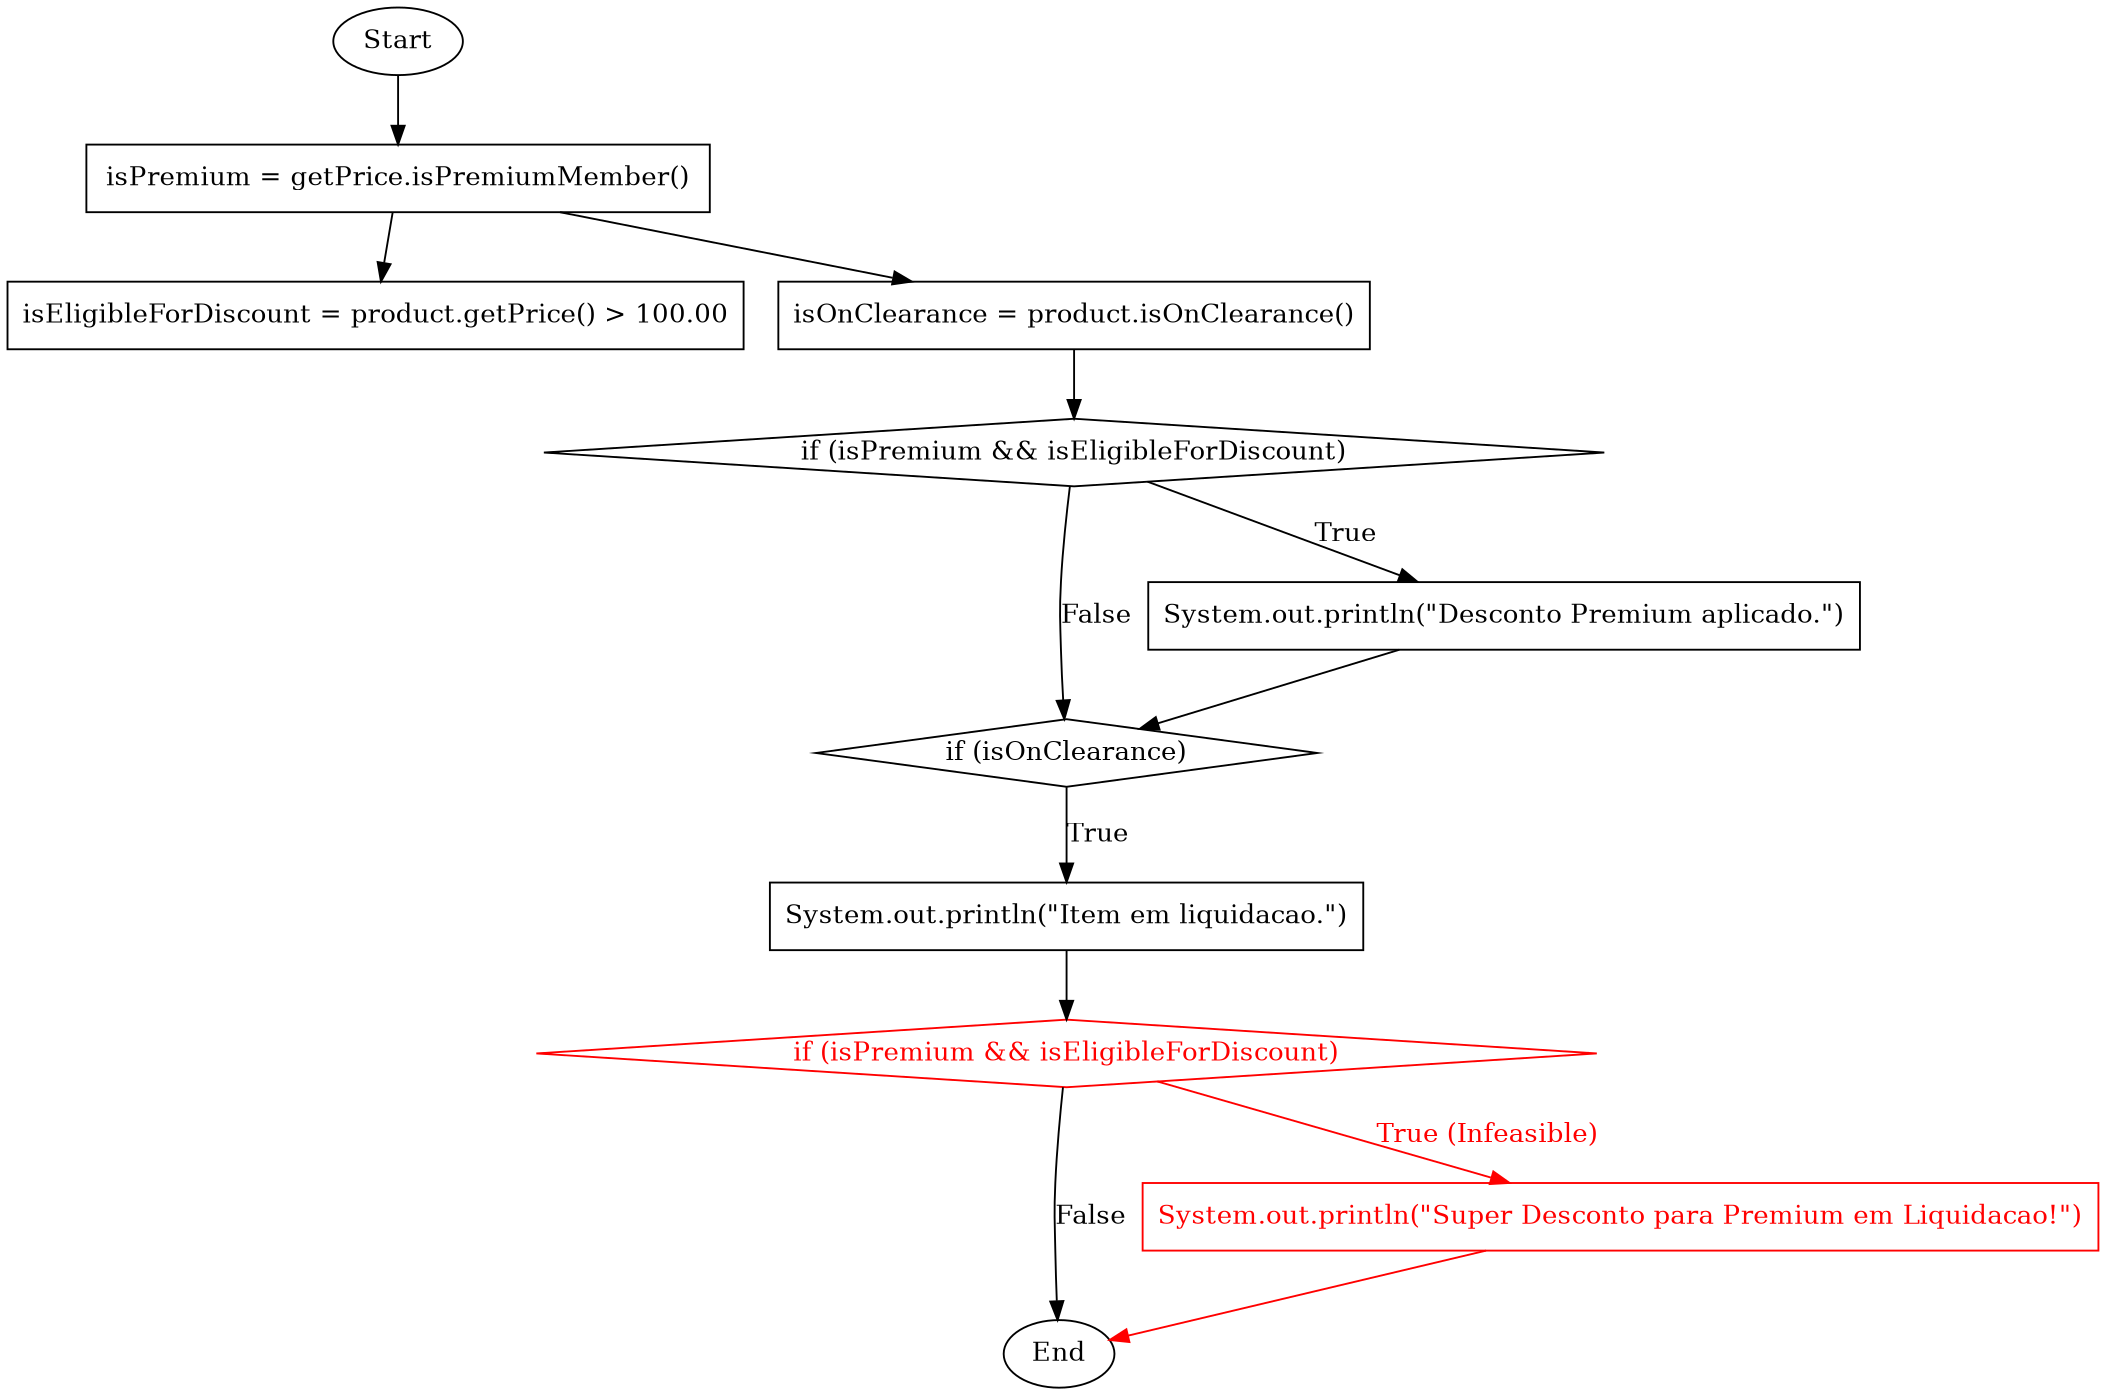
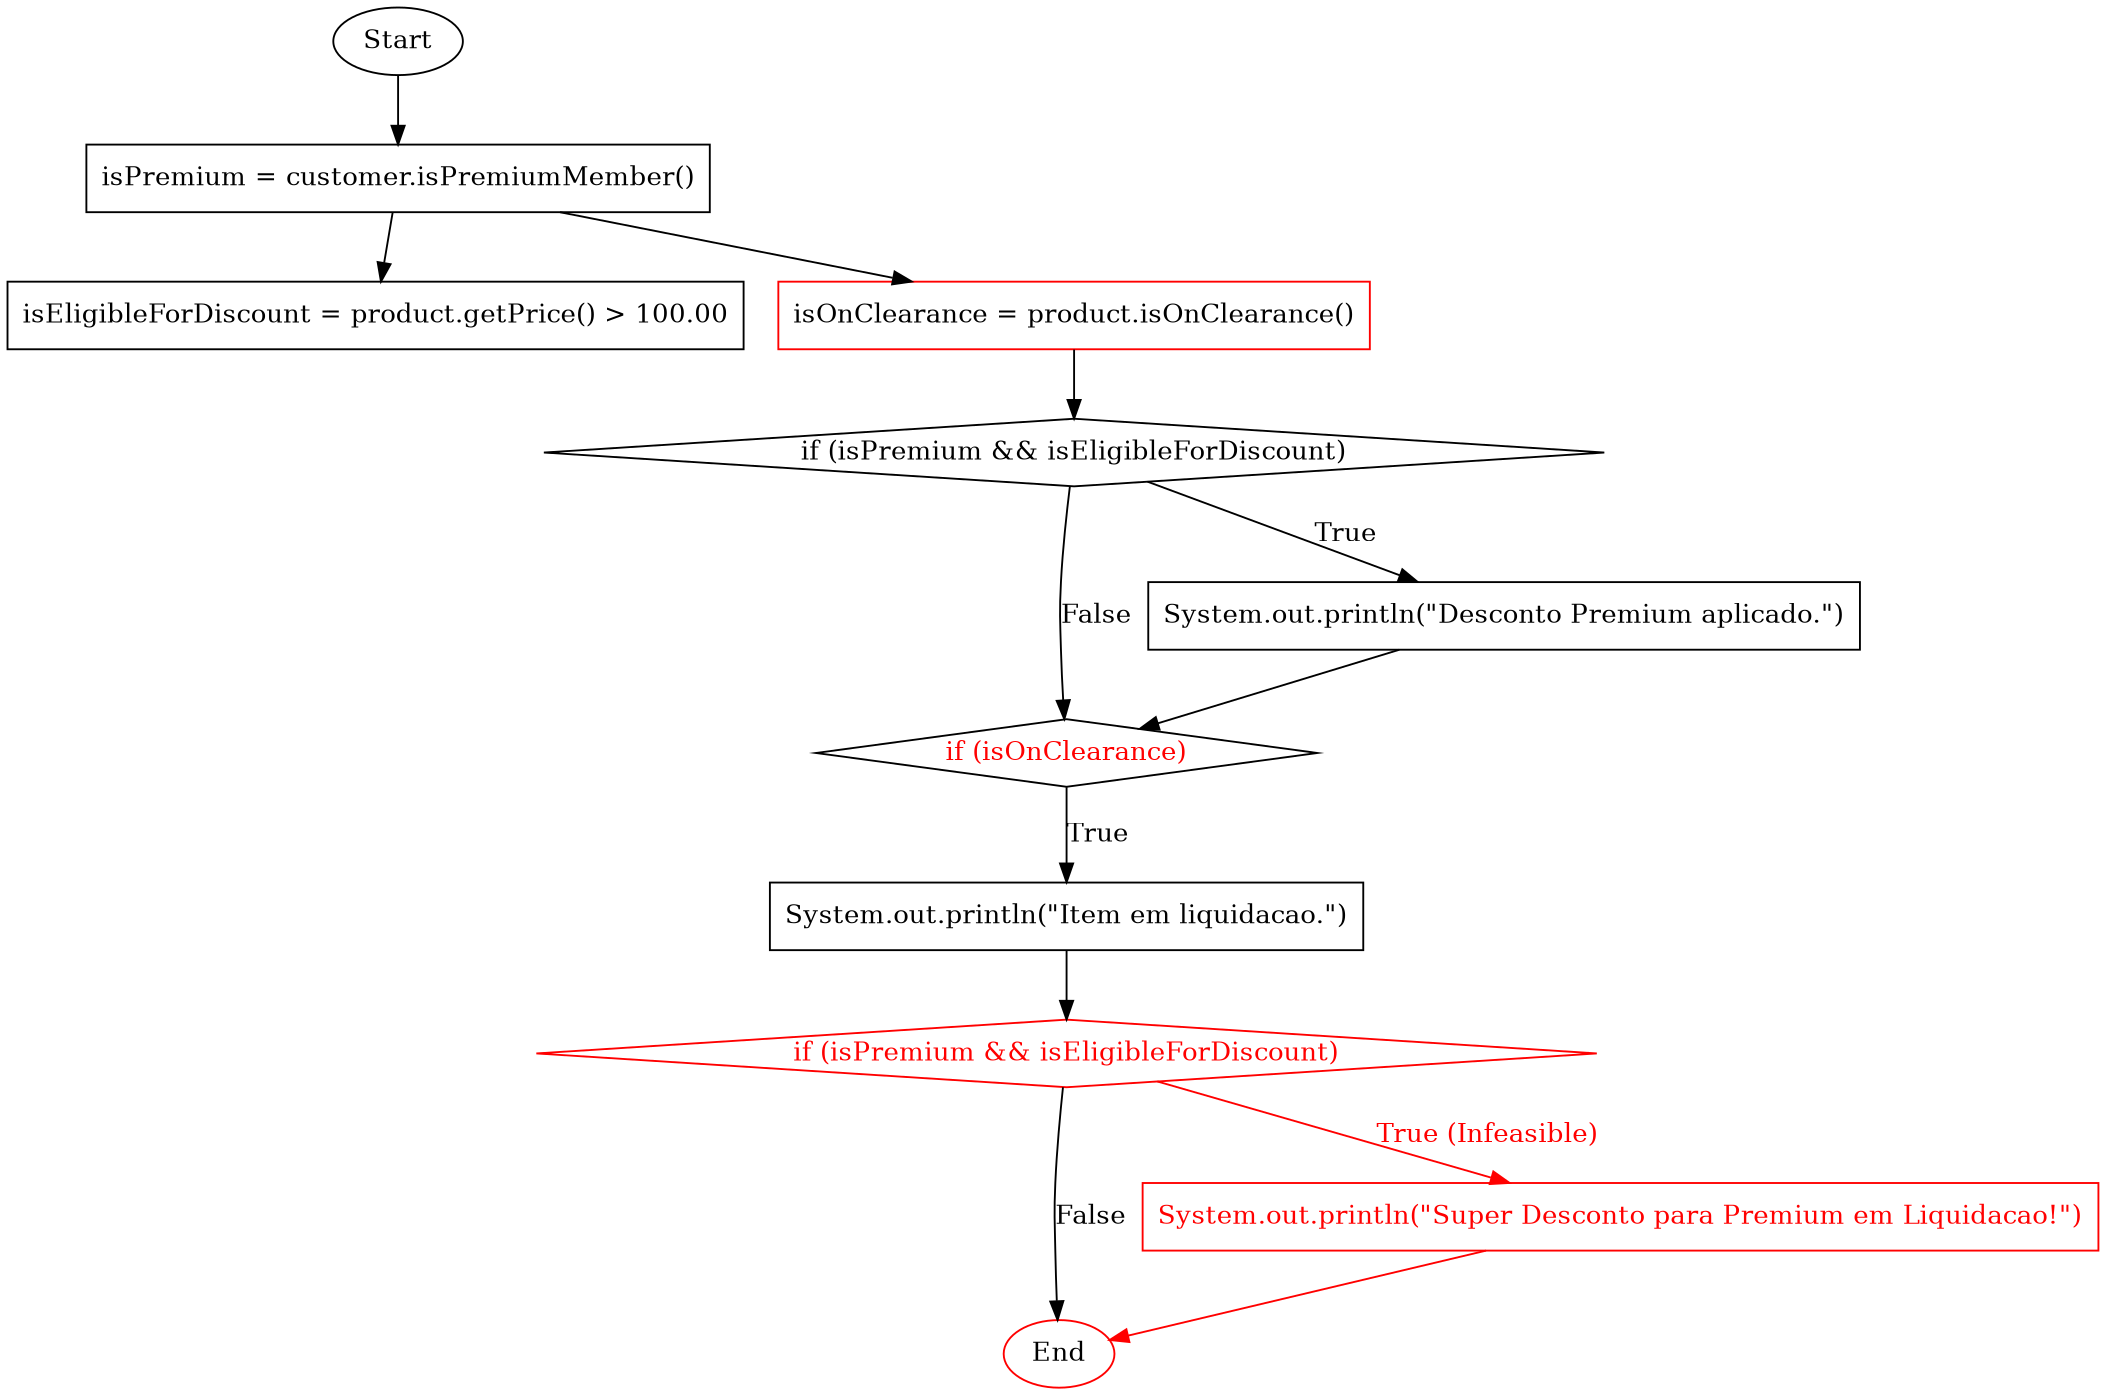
node "isPremium = getPrice.isPremiumMember()": label "isPremium = getPrice.isPremiumMember()" -> "isPremium = customer.isPremiumMember()"
node "isOnClearance = product.isOnClearance()": color black -> red
node "if (isOnClearance)": fontcolor black -> red
node "End": color black -> red
